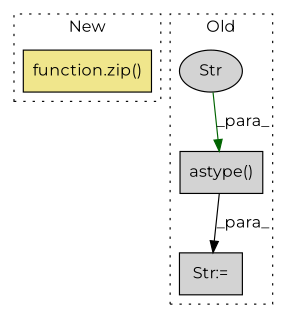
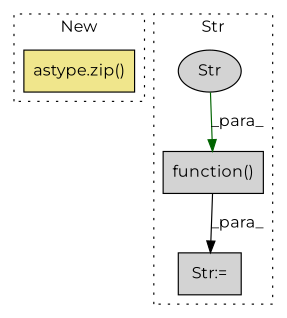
cluster "Old": label "Old" -> "Str"
node "function.zip()": label "function.zip()" -> "astype.zip()"
node "astype()": label "astype()" -> "function()"
